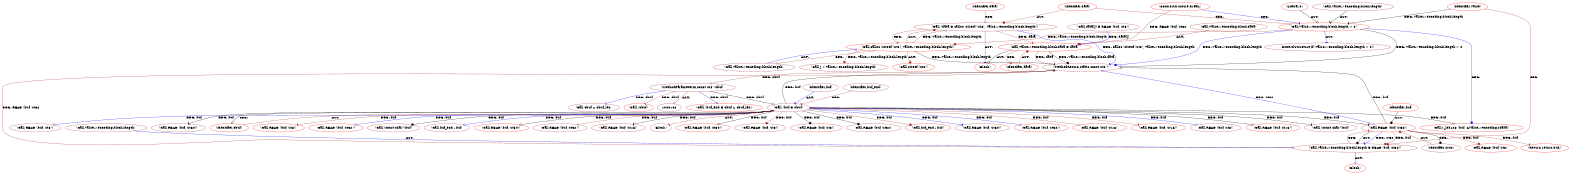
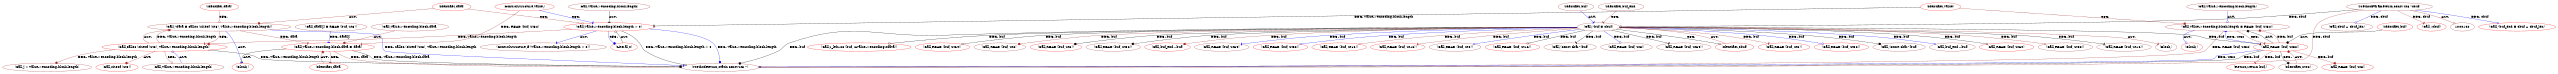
node "(ControlStructure,break;)": label "(ControlStructure,break;)" -> "(ControlStructure,value;)"
edge "(Call,value->encoding.block.length > 0)" -> "(Call,r_leb128 (buf, &value->encoding.sdata))": now "(Call,value->encoding.block.length > 0)" -> "(Literal,0)"
edge "(MethodReturn,static const ut8 *)" -> "(MethodParameterIn,const ut8 *obuf)": reversed
edge "(Call,*buf = obuf)" -> "(MethodReturn,static const ut8 *)": arrowhead tee -> box
